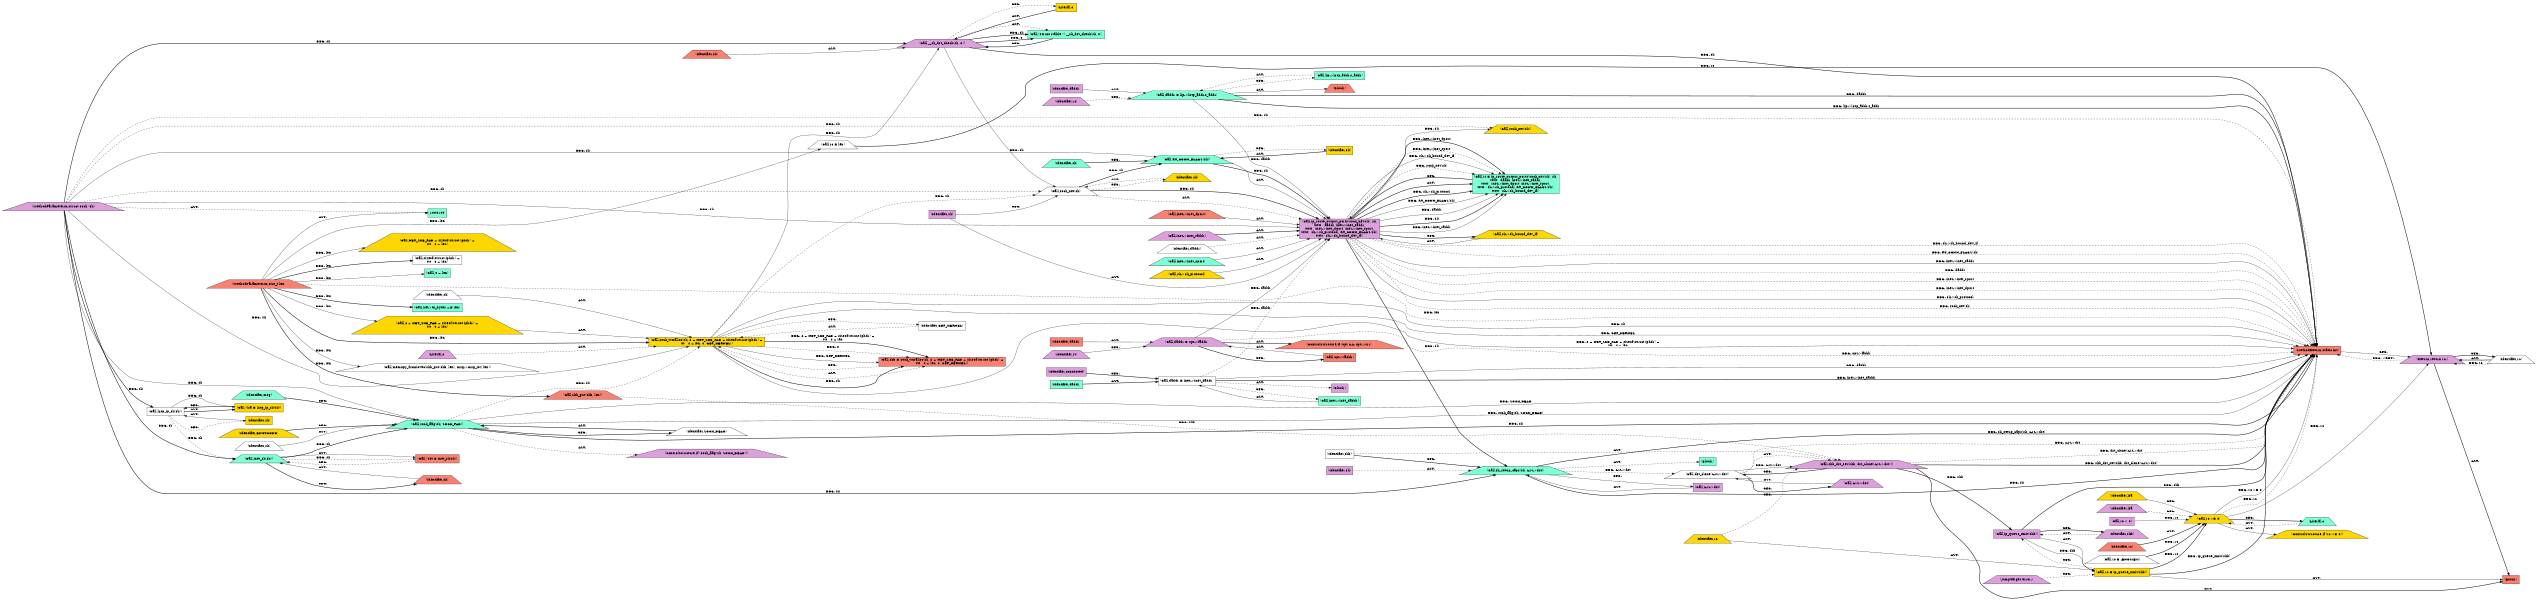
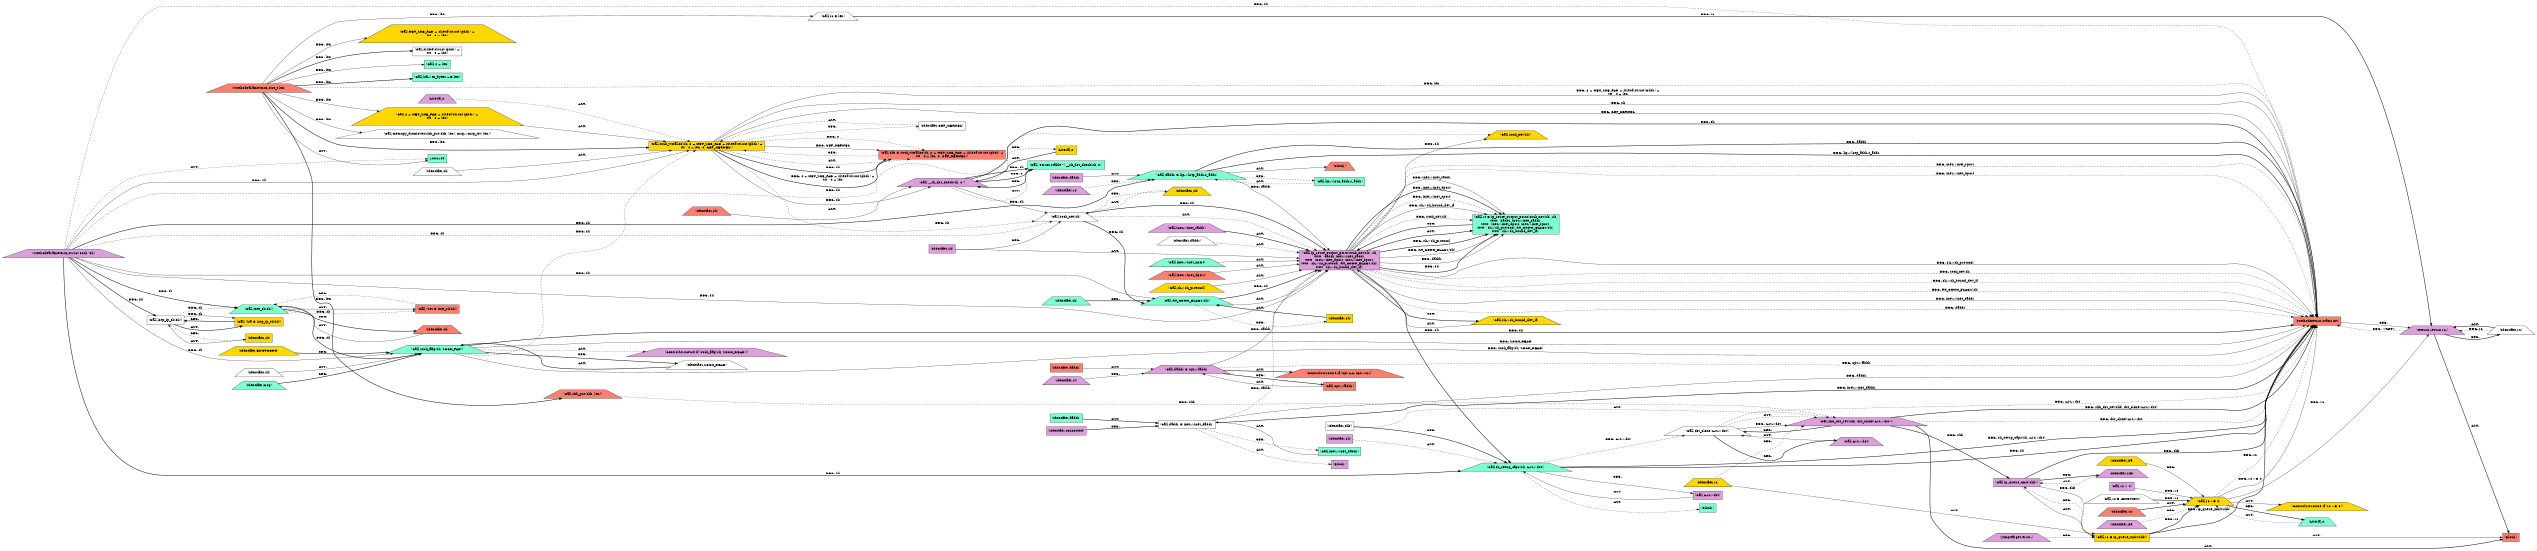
edge "(MethodParameterIn,struct sock *sk)" -> "(Call,__sk_dst_check(sk, 0))": now "(MethodParameterIn,struct sock *sk)" -> "(Call,daddr = lip->l2tp_addr.s_addr)"
